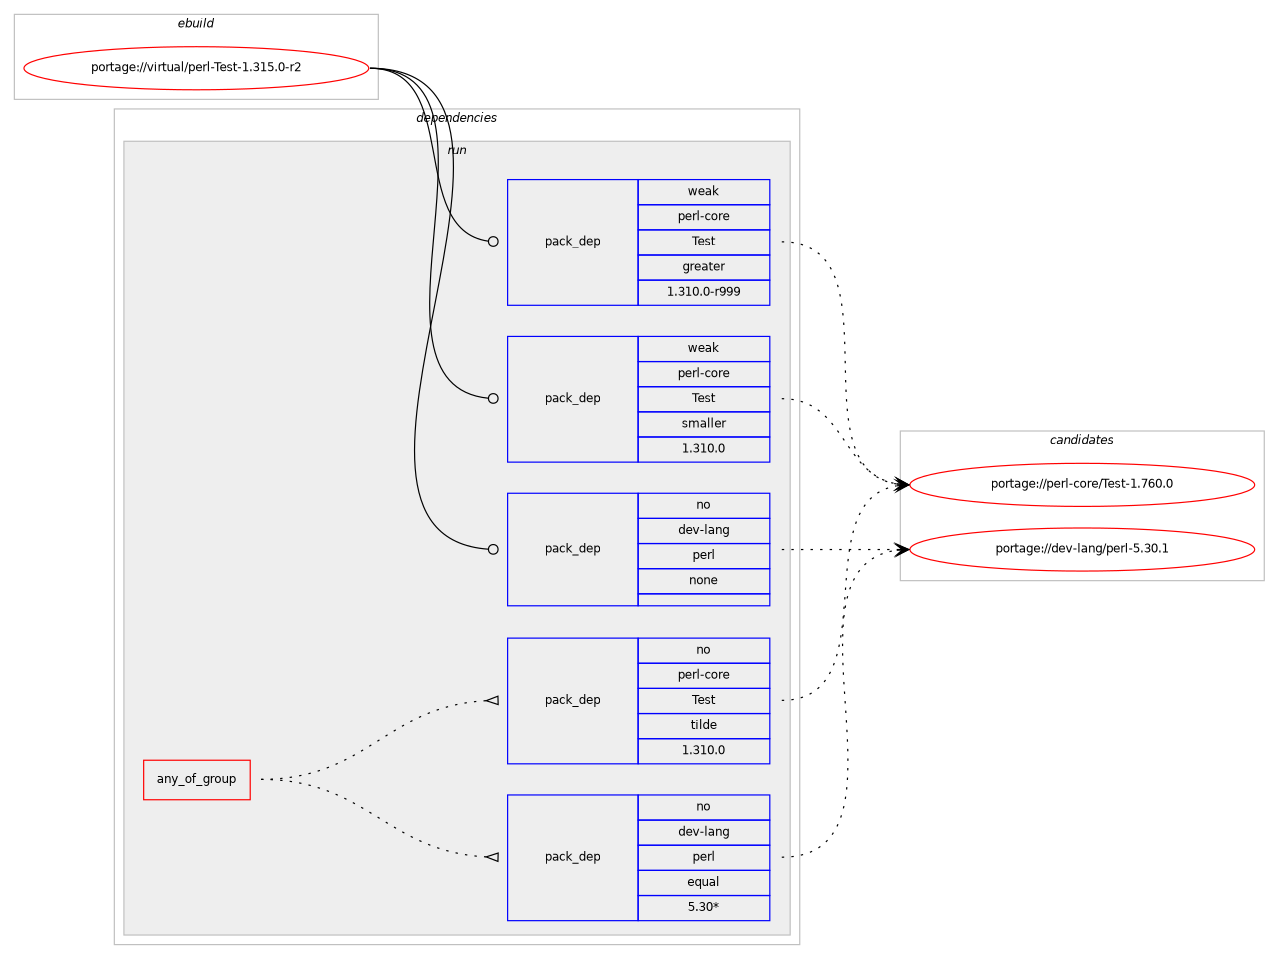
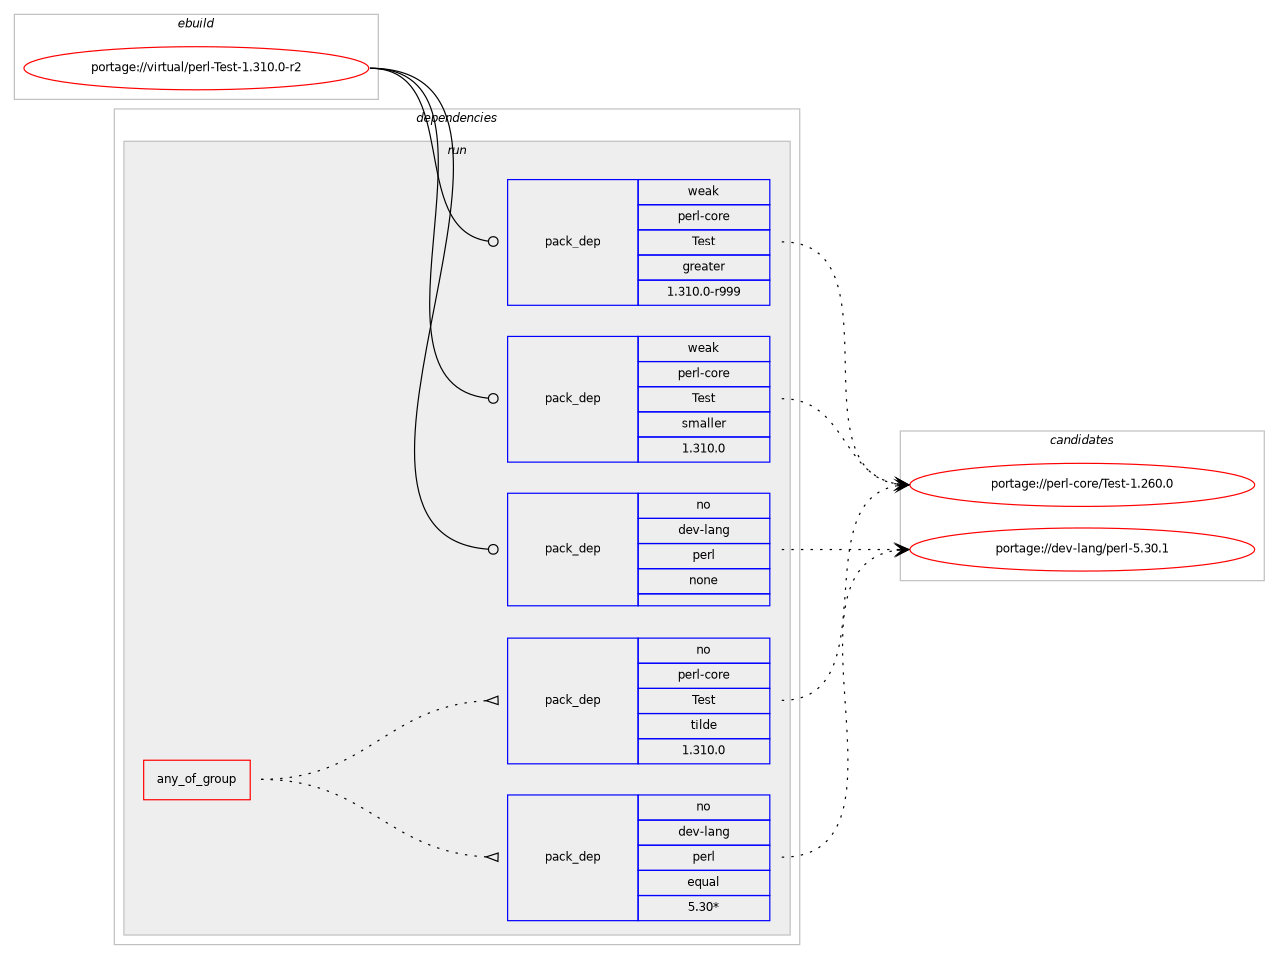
node "portage://virtual/perl-Test-1.315.0-r2": label "portage://virtual/perl-Test-1.315.0-r2" -> "portage://virtual/perl-Test-1.310.0-r2"
node "portage://perl-core/Test-1.760.0": label "portage://perl-core/Test-1.760.0" -> "portage://perl-core/Test-1.260.0"
